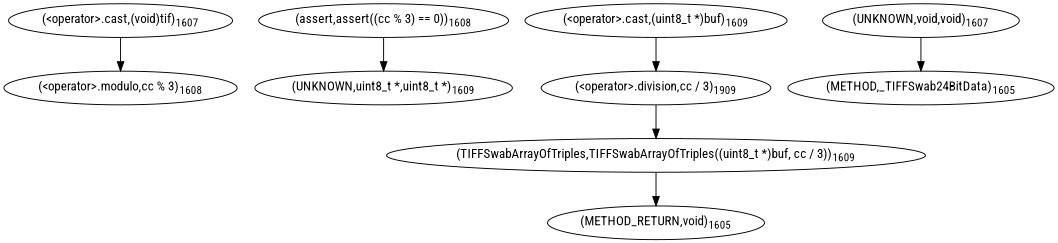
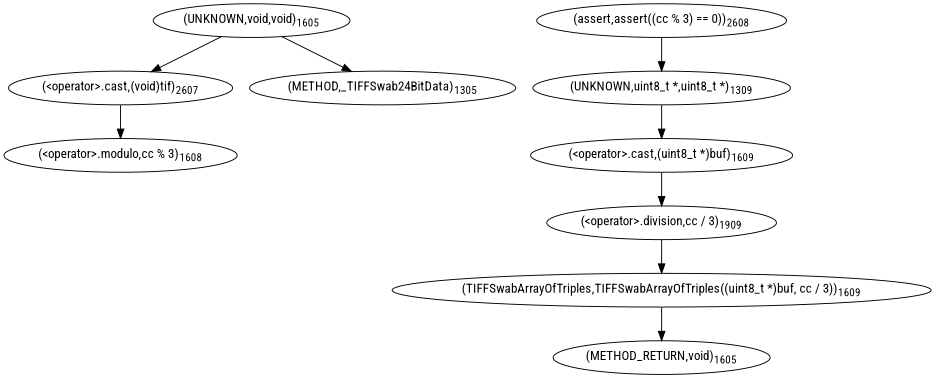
node "(<operator>.cast,(void)tif)": text "1607" -> "2607"
node "(assert,assert((cc % 3) == 0))": text "1608" -> "2608"
node "(UNKNOWN,void,void)": text "1607" -> "1605"
edge "(UNKNOWN,void,void)" -> "(<operator>.cast,(void)tif)": added
node "(UNKNOWN,uint8_t *,uint8_t *)": text "1609" -> "1309"
node "(METHOD,_TIFFSwab24BitData)": text "1605" -> "1305"
edge "(UNKNOWN,uint8_t *,uint8_t *)" -> "(<operator>.cast,(uint8_t *)buf)": added
